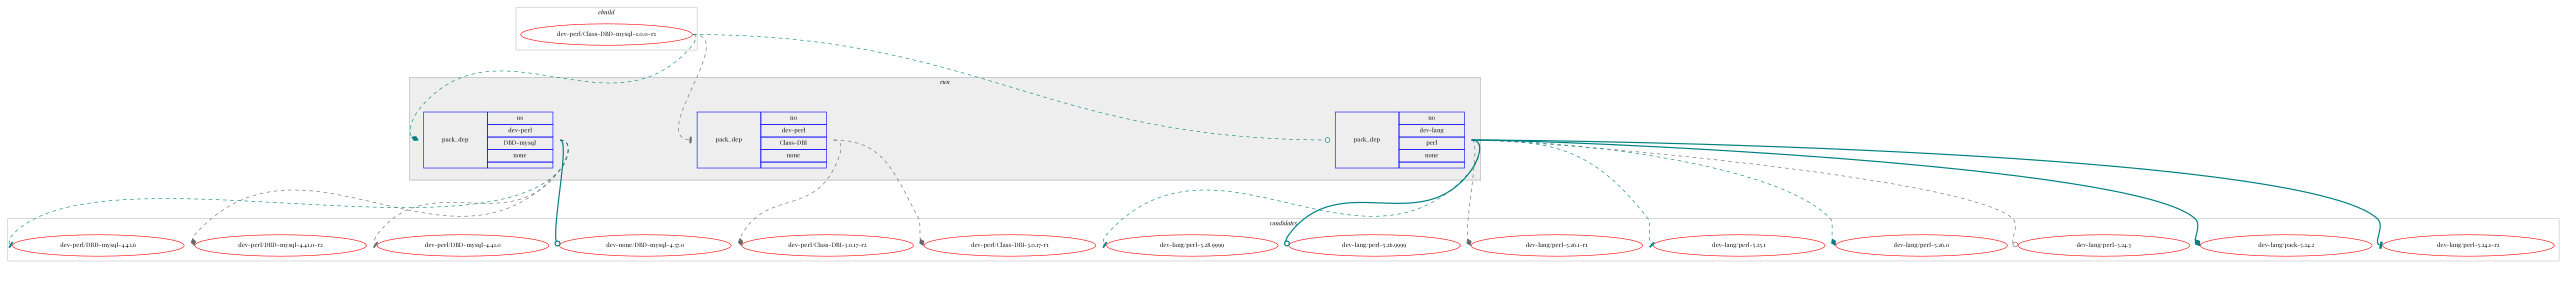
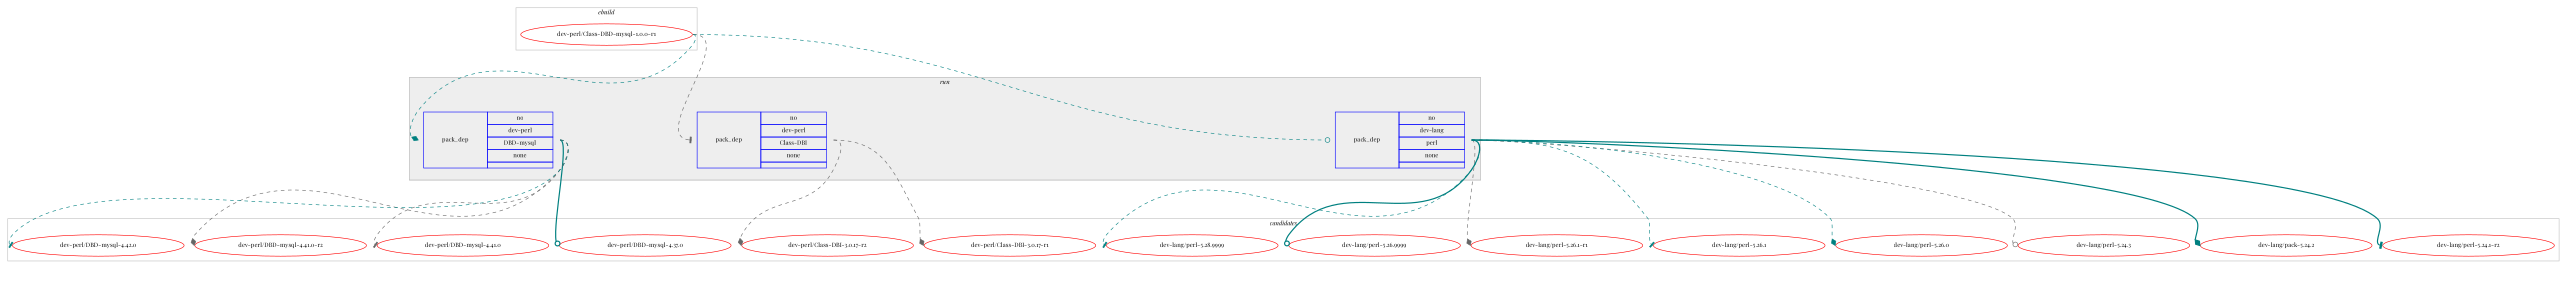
node "dev-perl/DBD-mysql-4.42.6": label "dev-perl/DBD-mysql-4.42.6" -> "dev-perl/DBD-mysql-4.42.0"
node "dev-none/DBD-mysql-4.37.0": label "dev-none/DBD-mysql-4.37.0" -> "dev-perl/DBD-mysql-4.37.0"
node "dev-lang/perl-5.25.1": label "dev-lang/perl-5.25.1" -> "dev-lang/perl-5.26.1"
